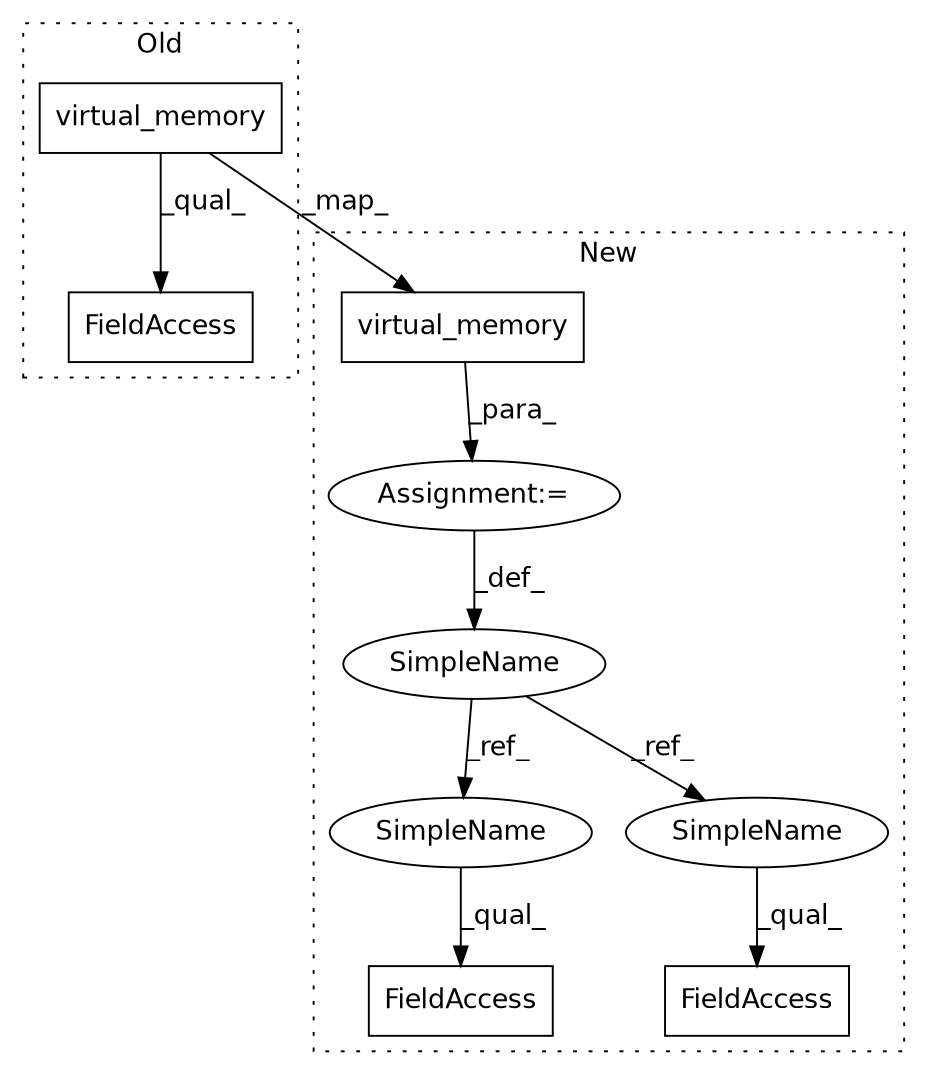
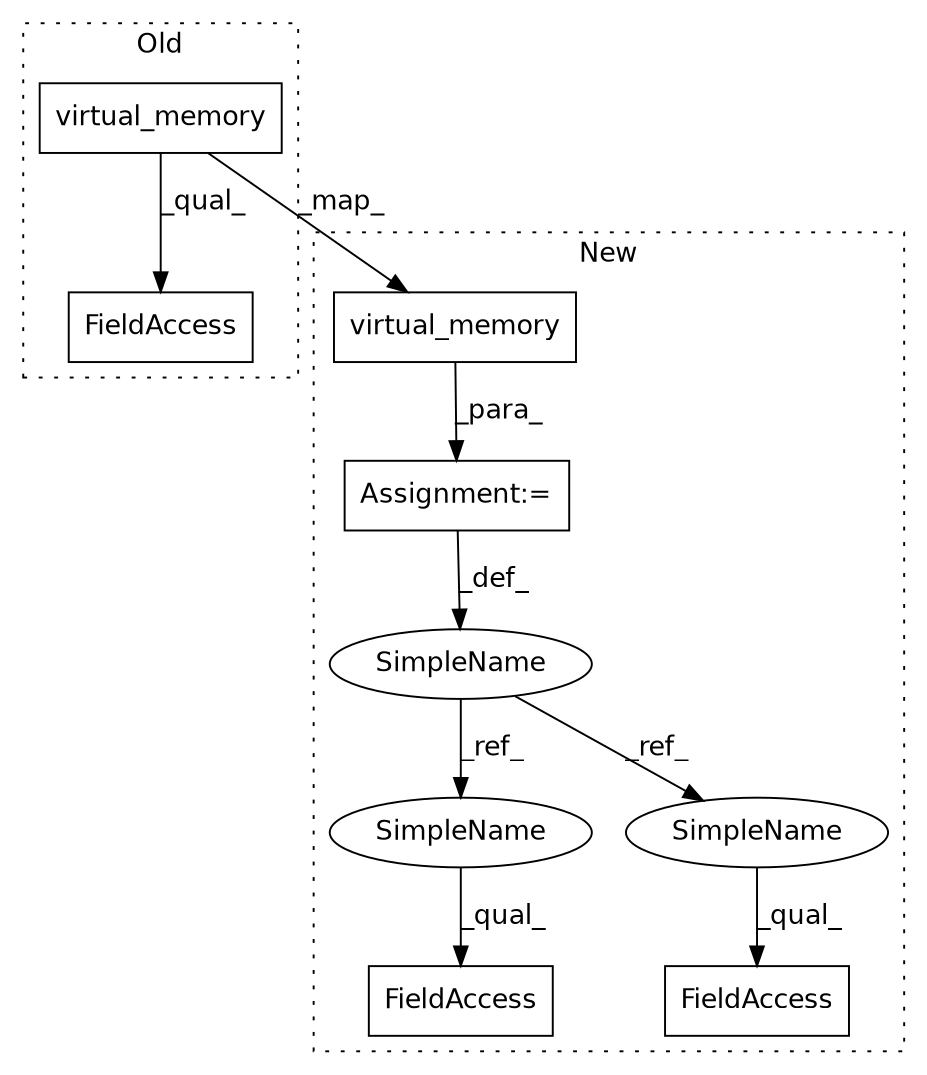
node "Assignment:=": shape ellipse -> box
